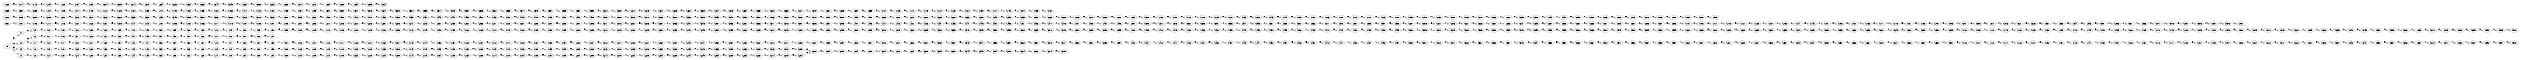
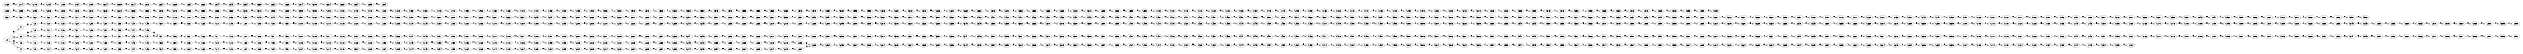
edge "S91" -> "S96": added, label "N"
edge "S47" -> "S52": now "S47" -> "S51"
node "S384": added
